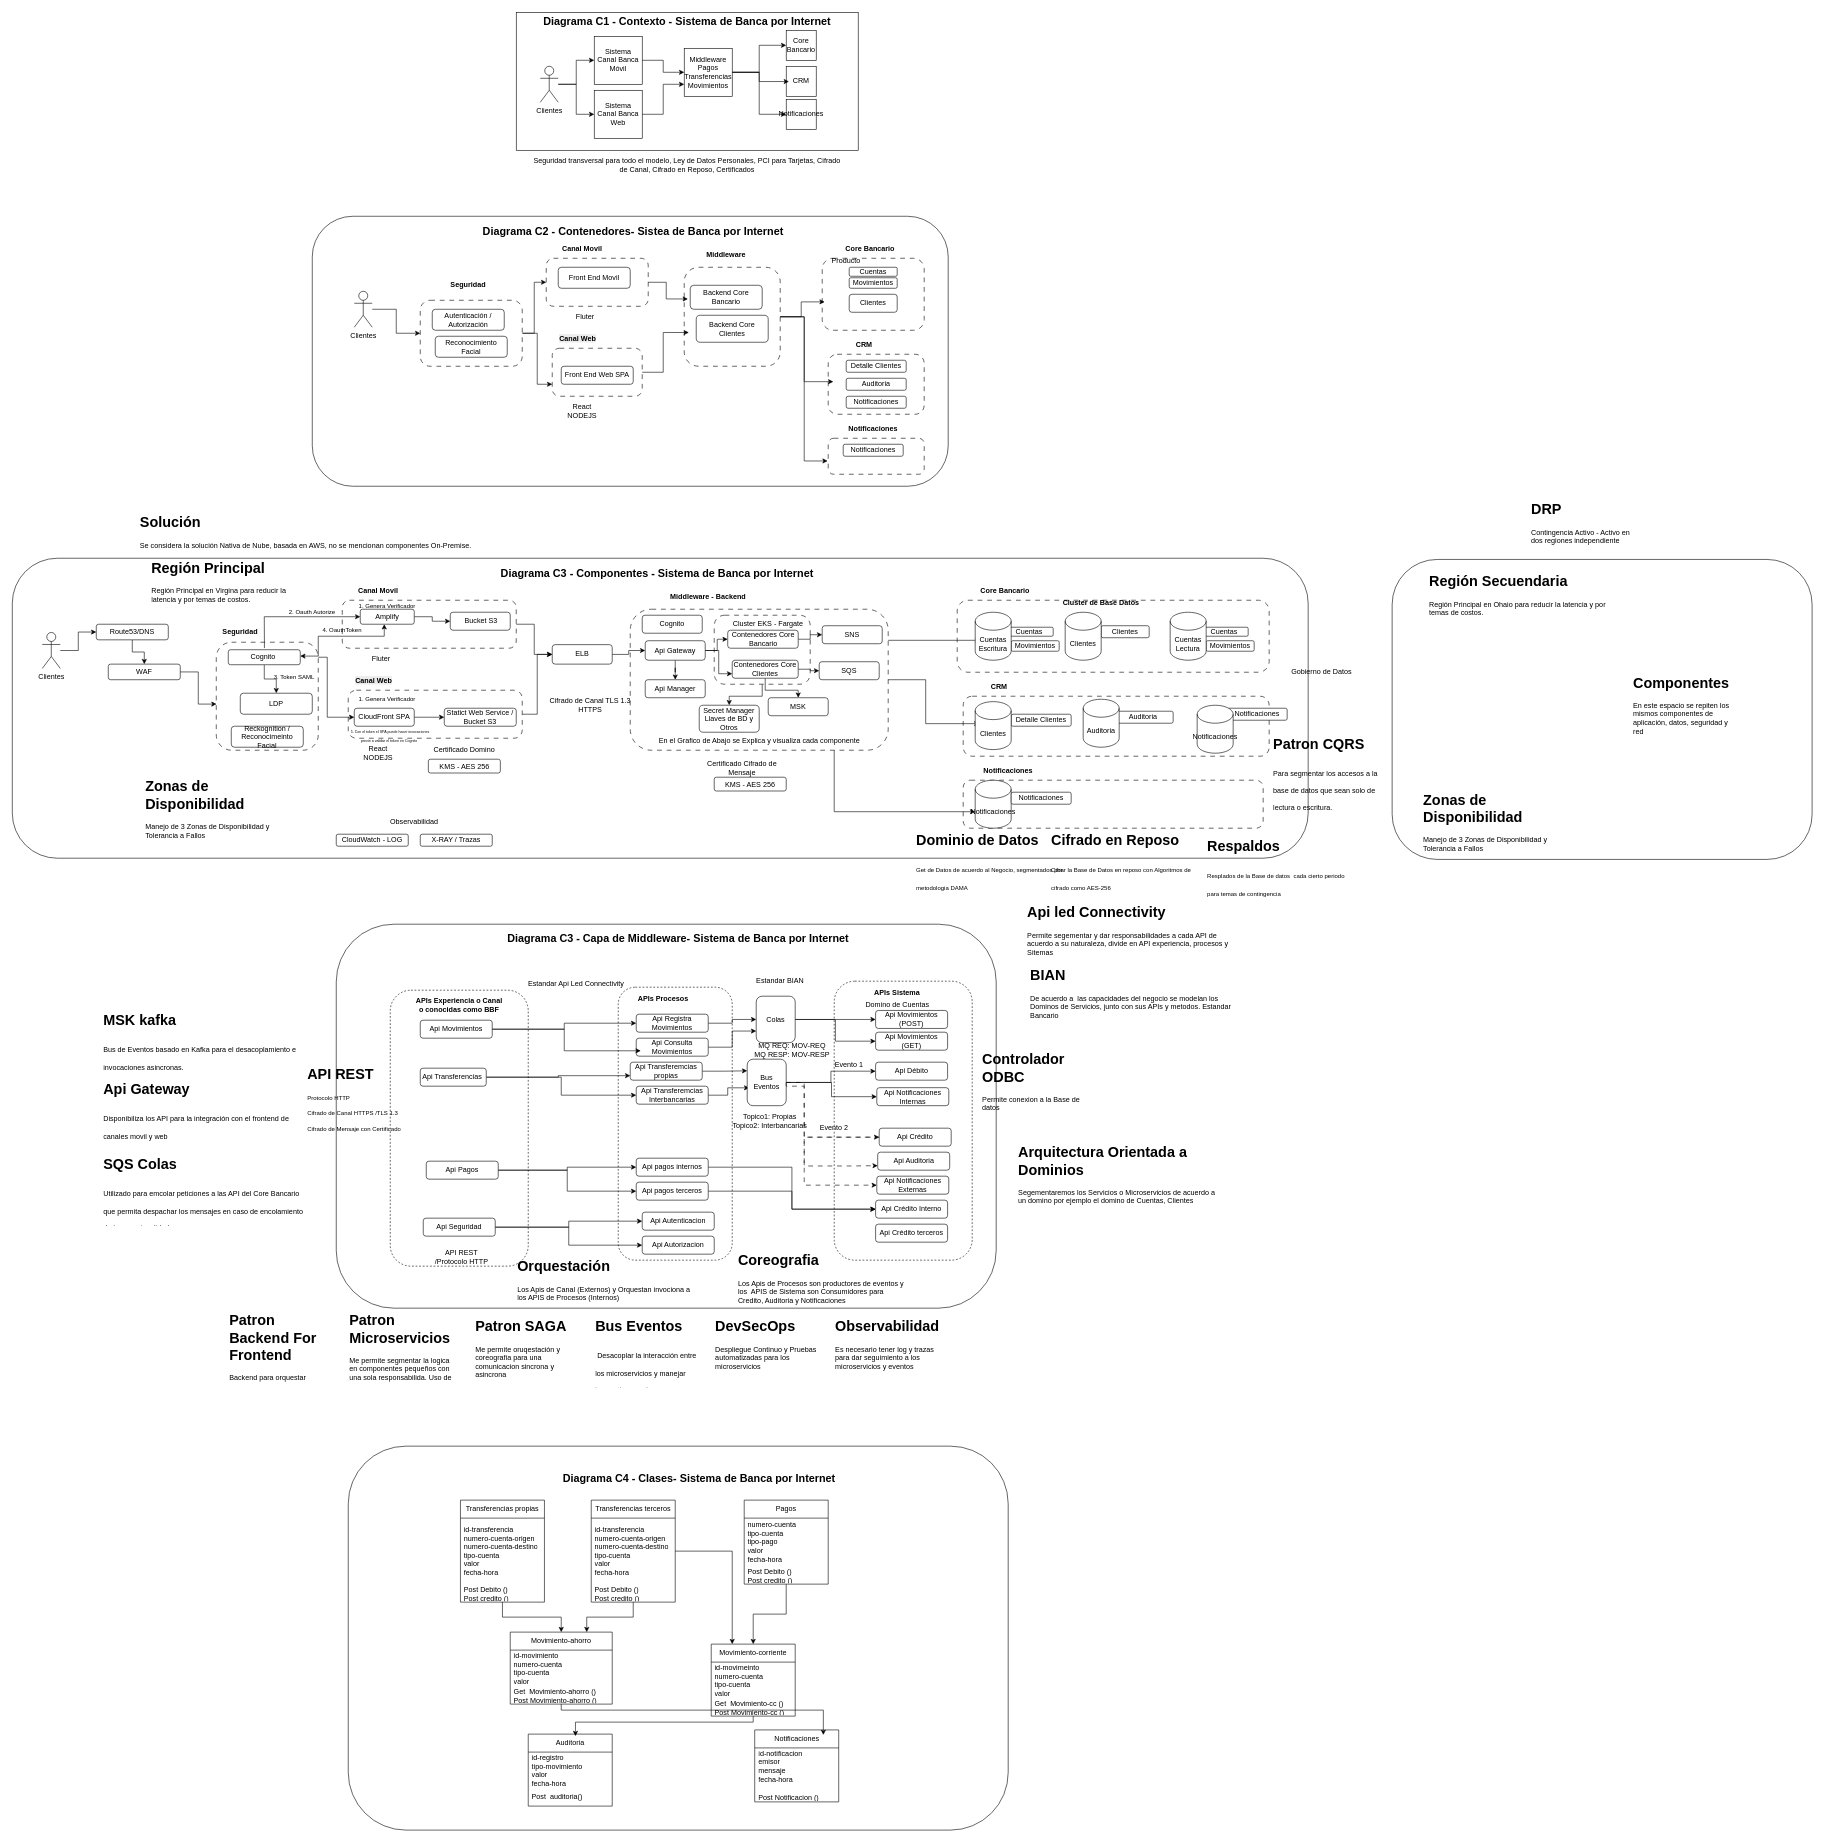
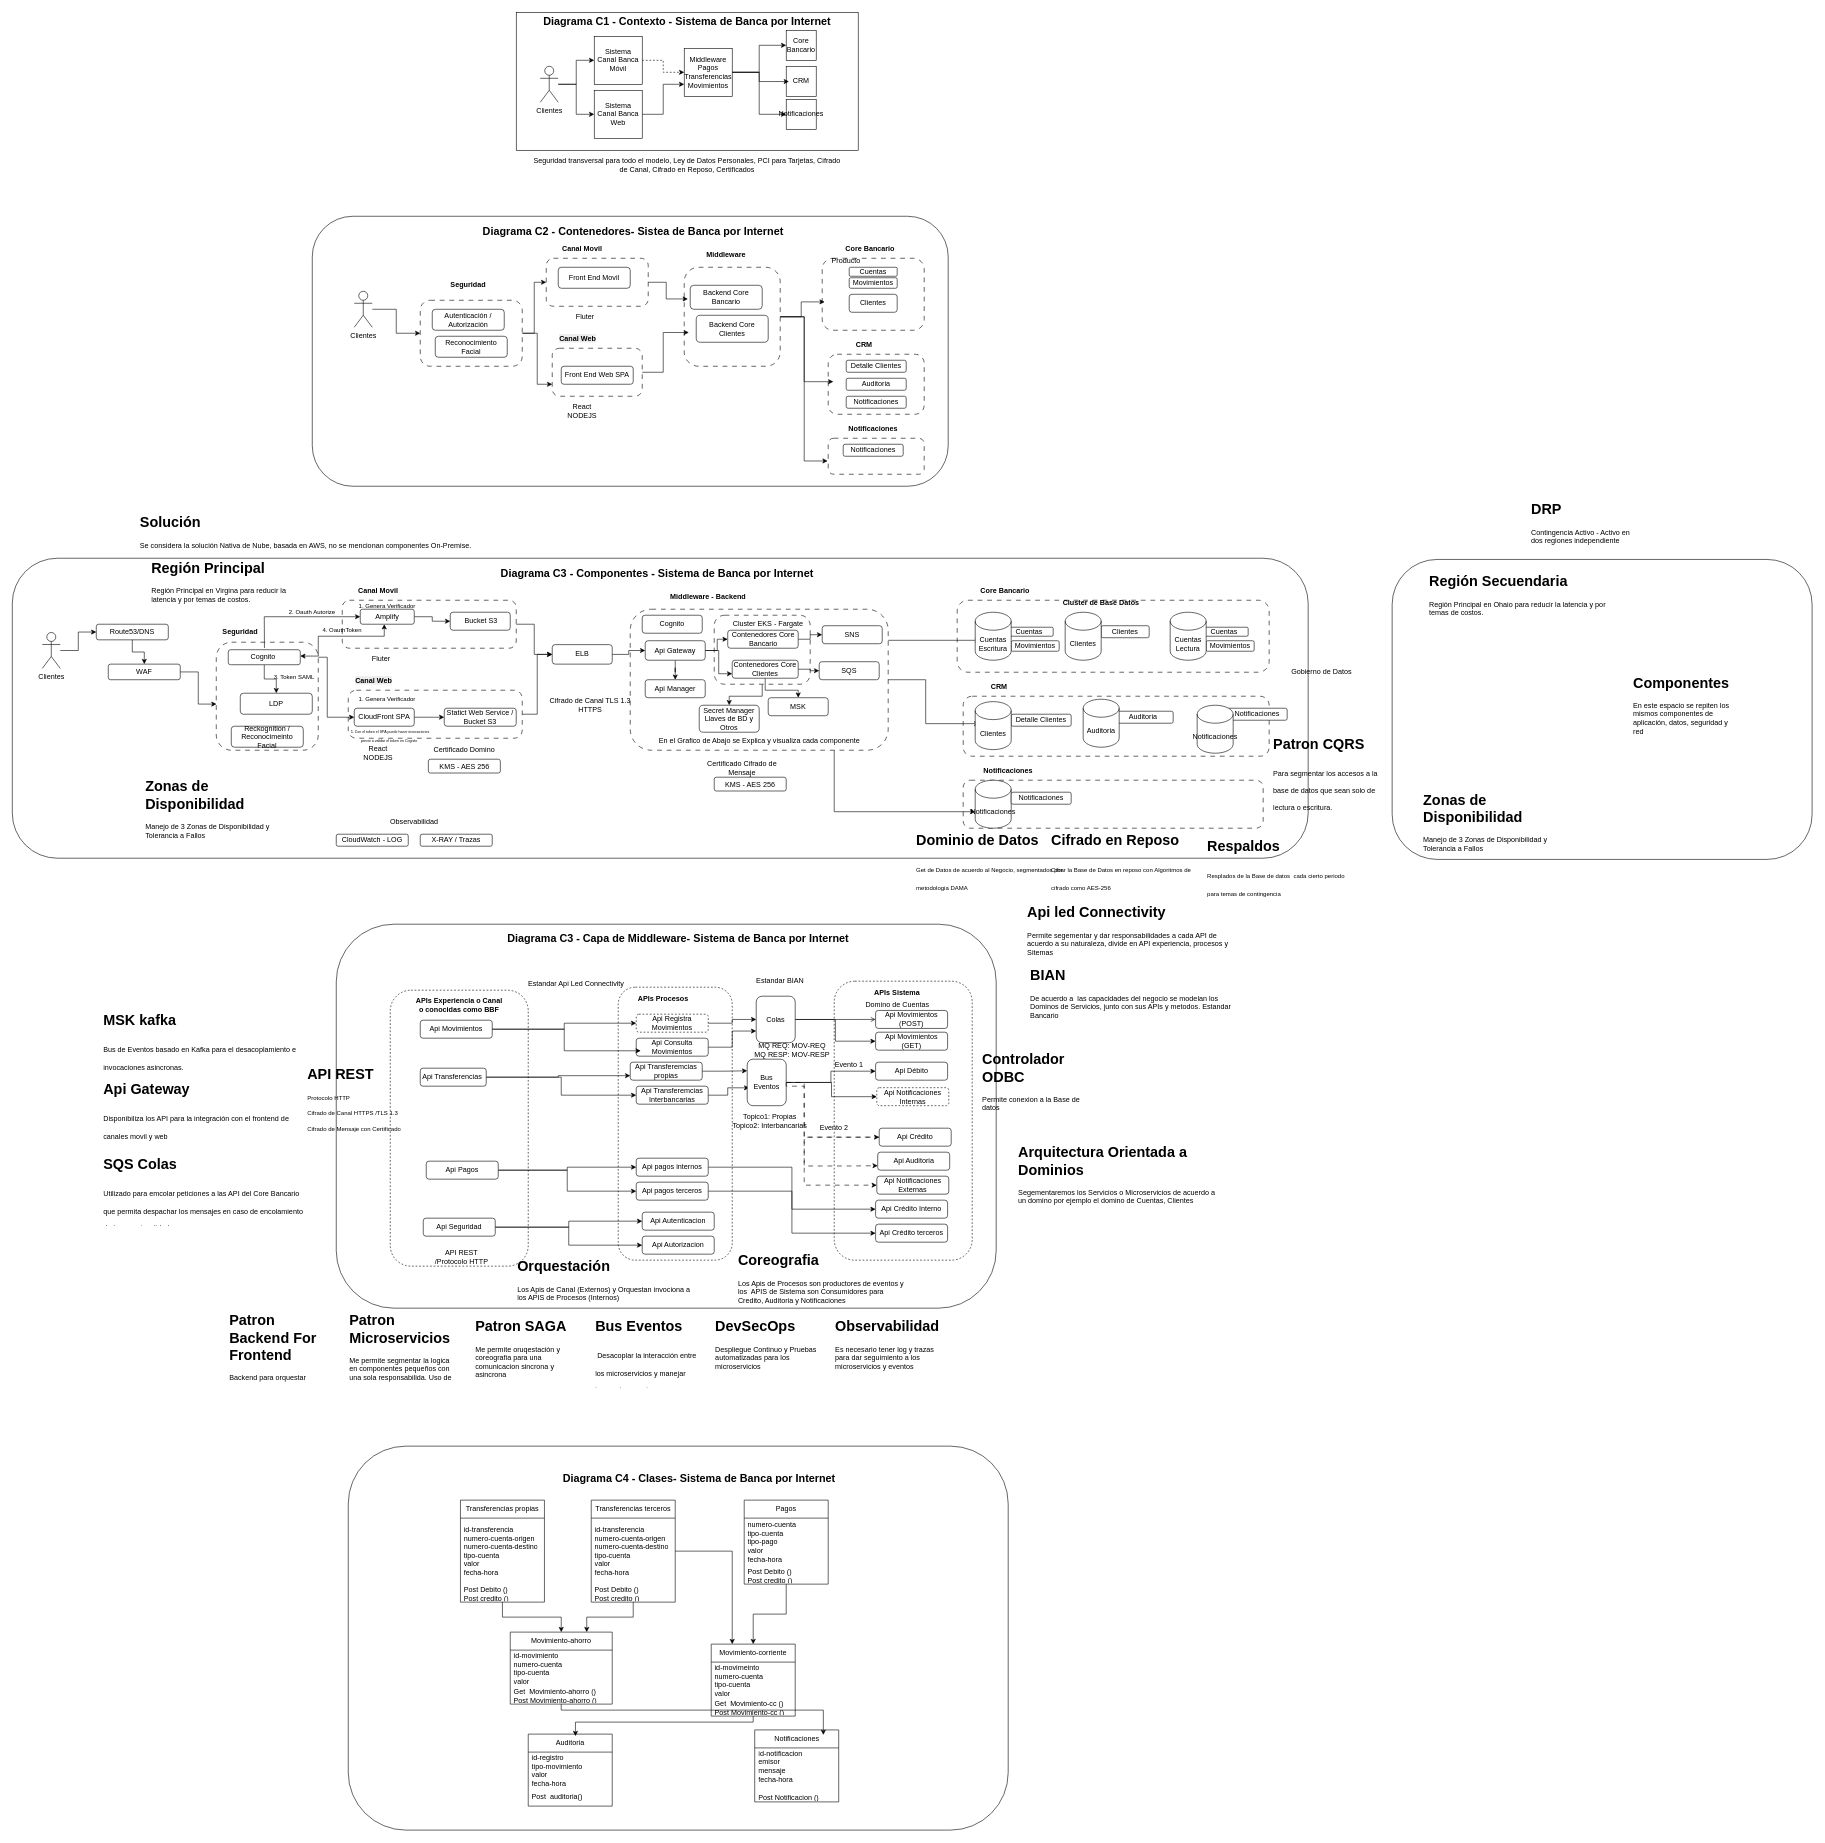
edge "Sistema Canal Banca Móvil" -> "Middleware Pagos Transferencias Movimientos": style solid -> dashed
edge "Colas" -> "Api Movimientos (POST)": arrowhead classic -> open
node "Api Registra Movimientos": style solid -> dashed
node "Api Notificaciones Internas": style solid -> dashed
edge "Api pagos terceros" -> "Api Crédito Interno": now "Api pagos terceros" -> "Api Crédito terceros"
